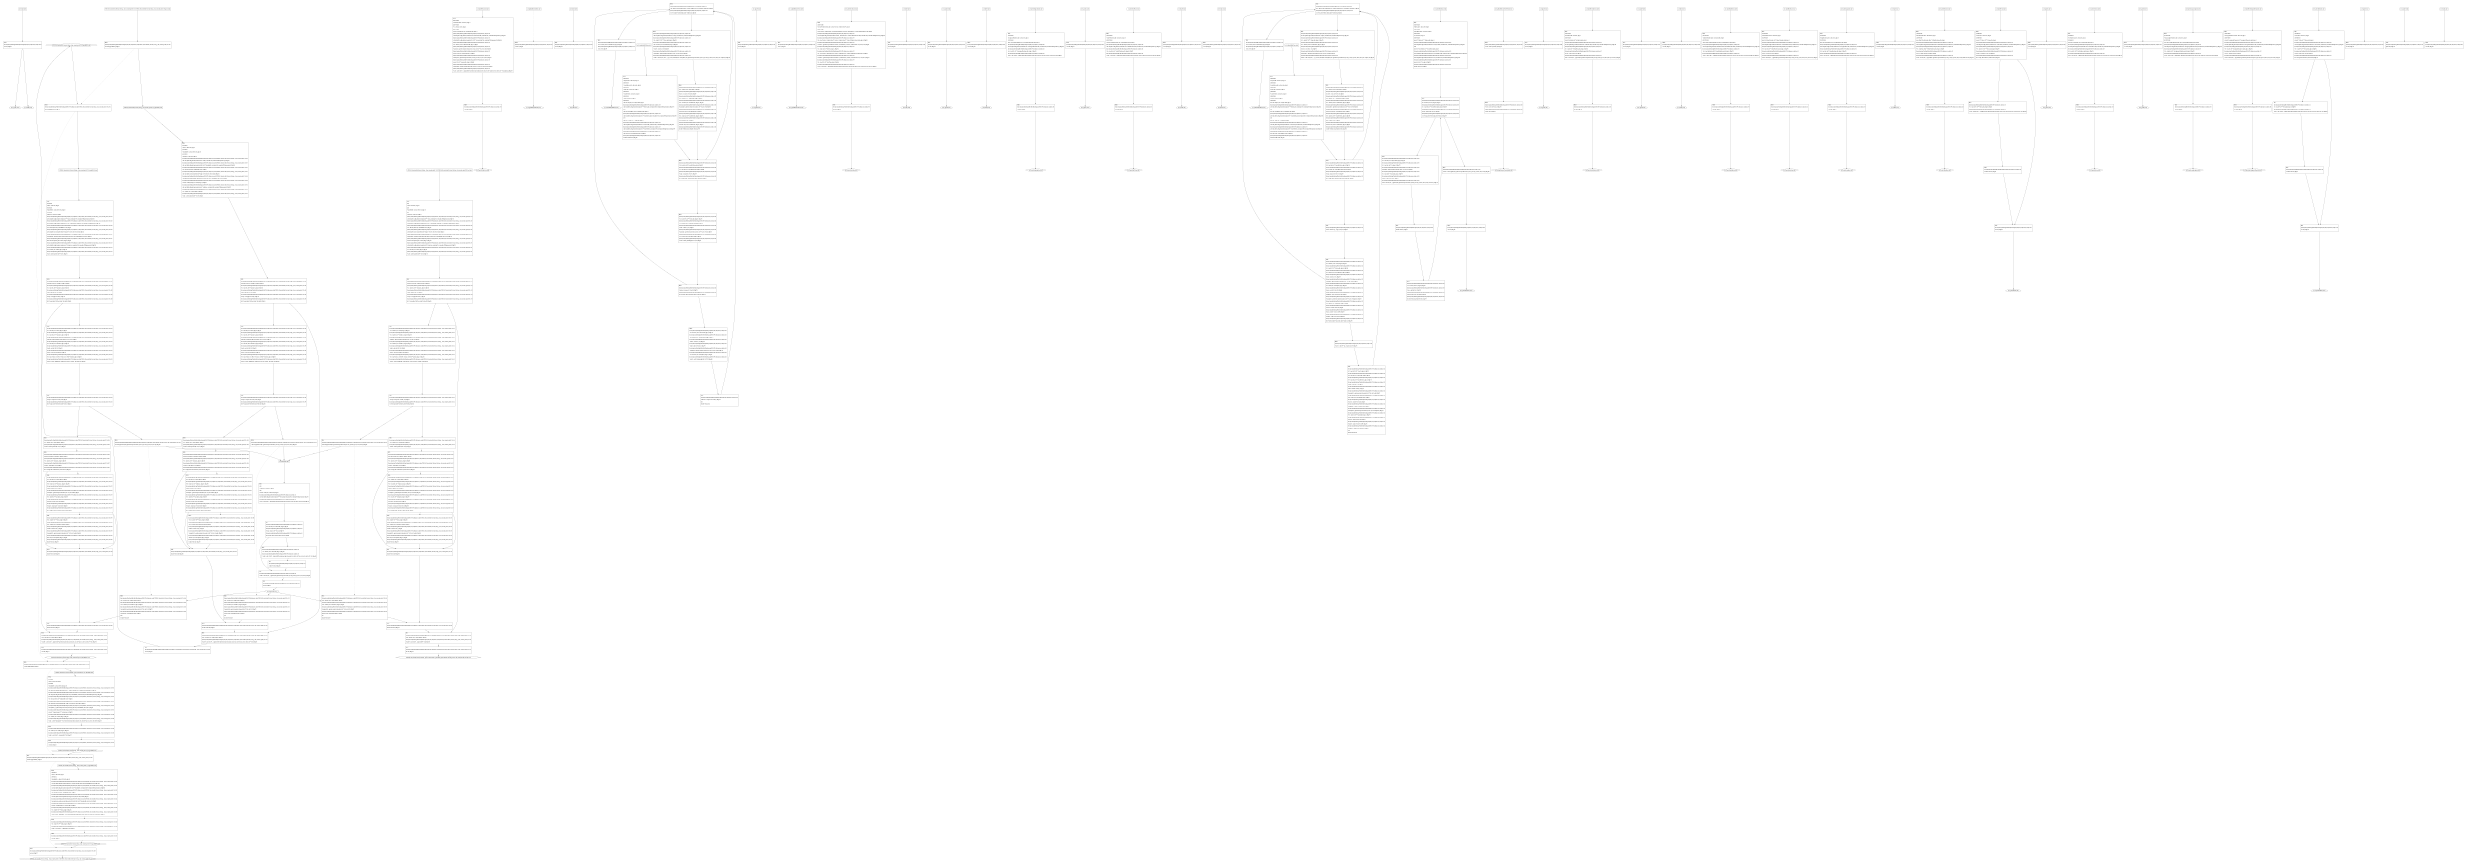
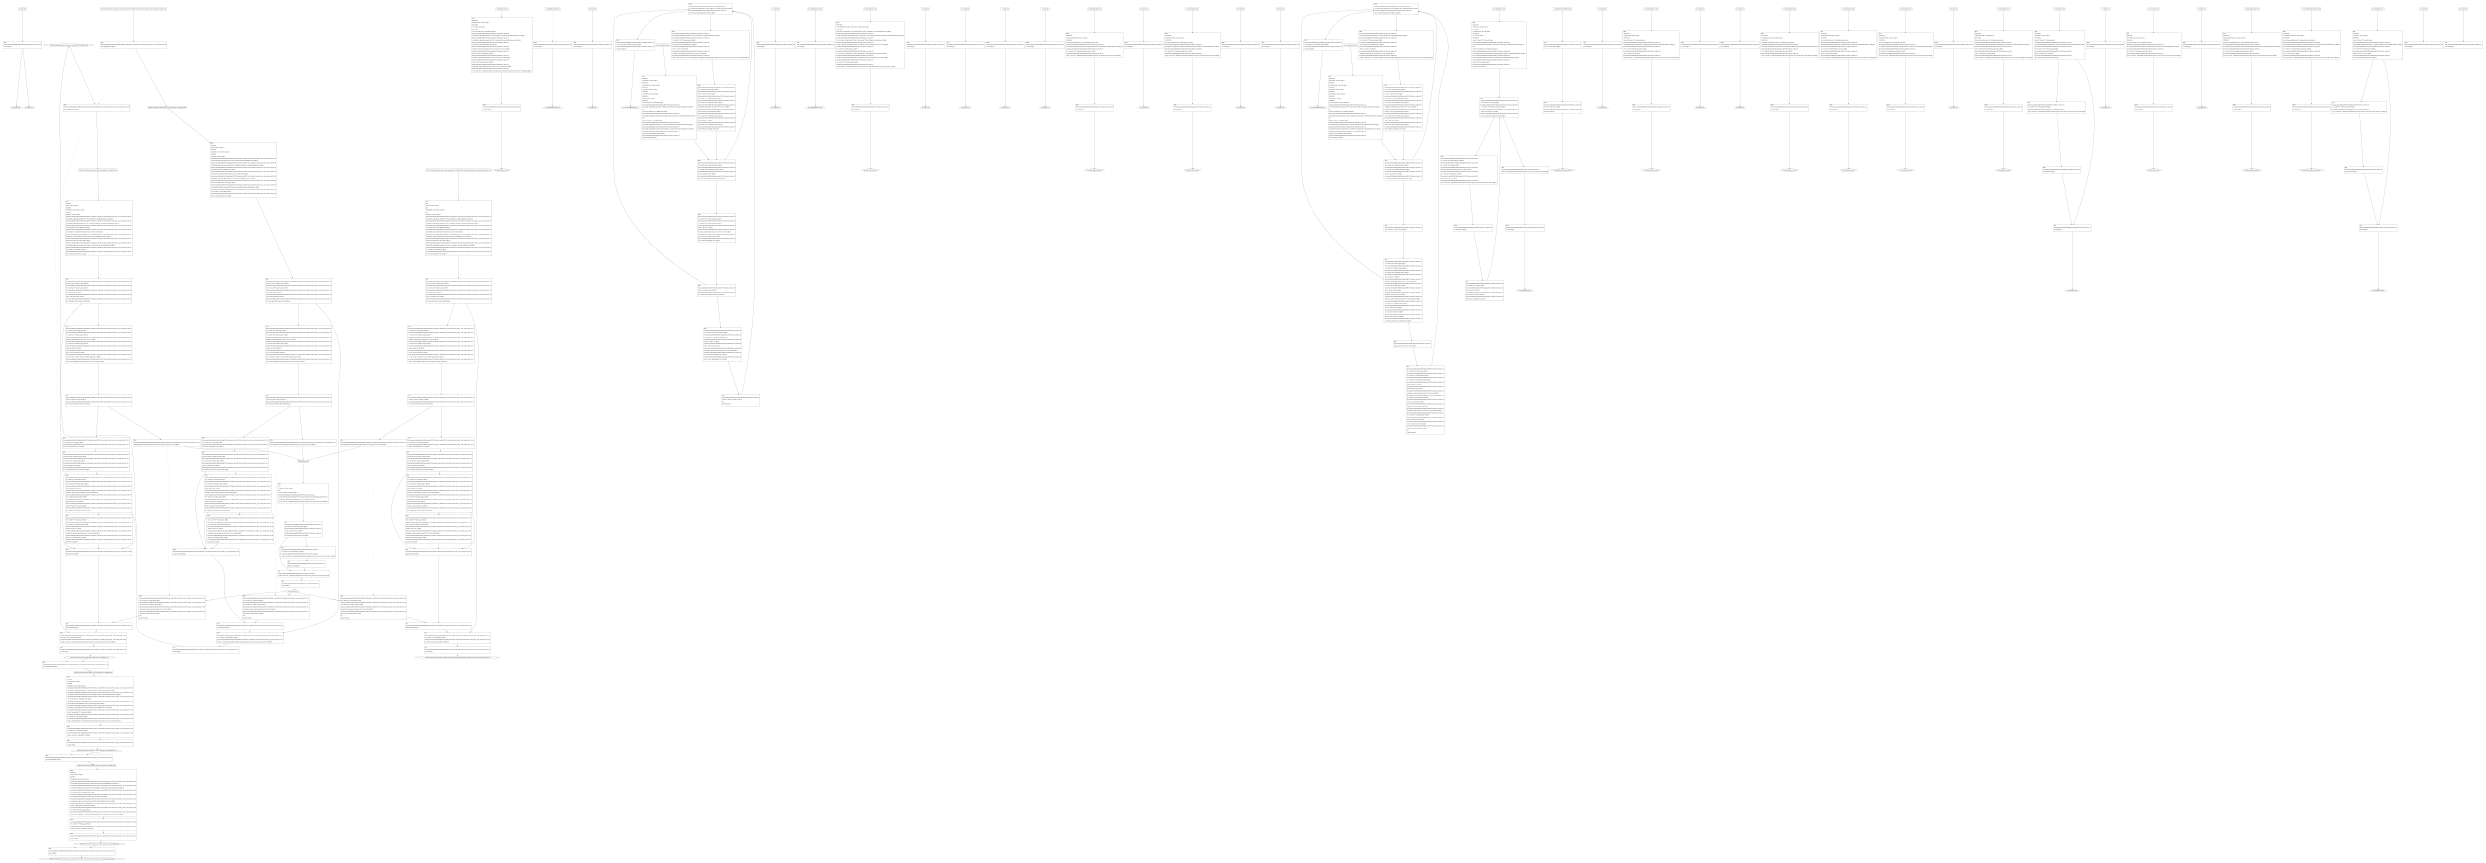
node "{io_ll_bad2_end}": added
